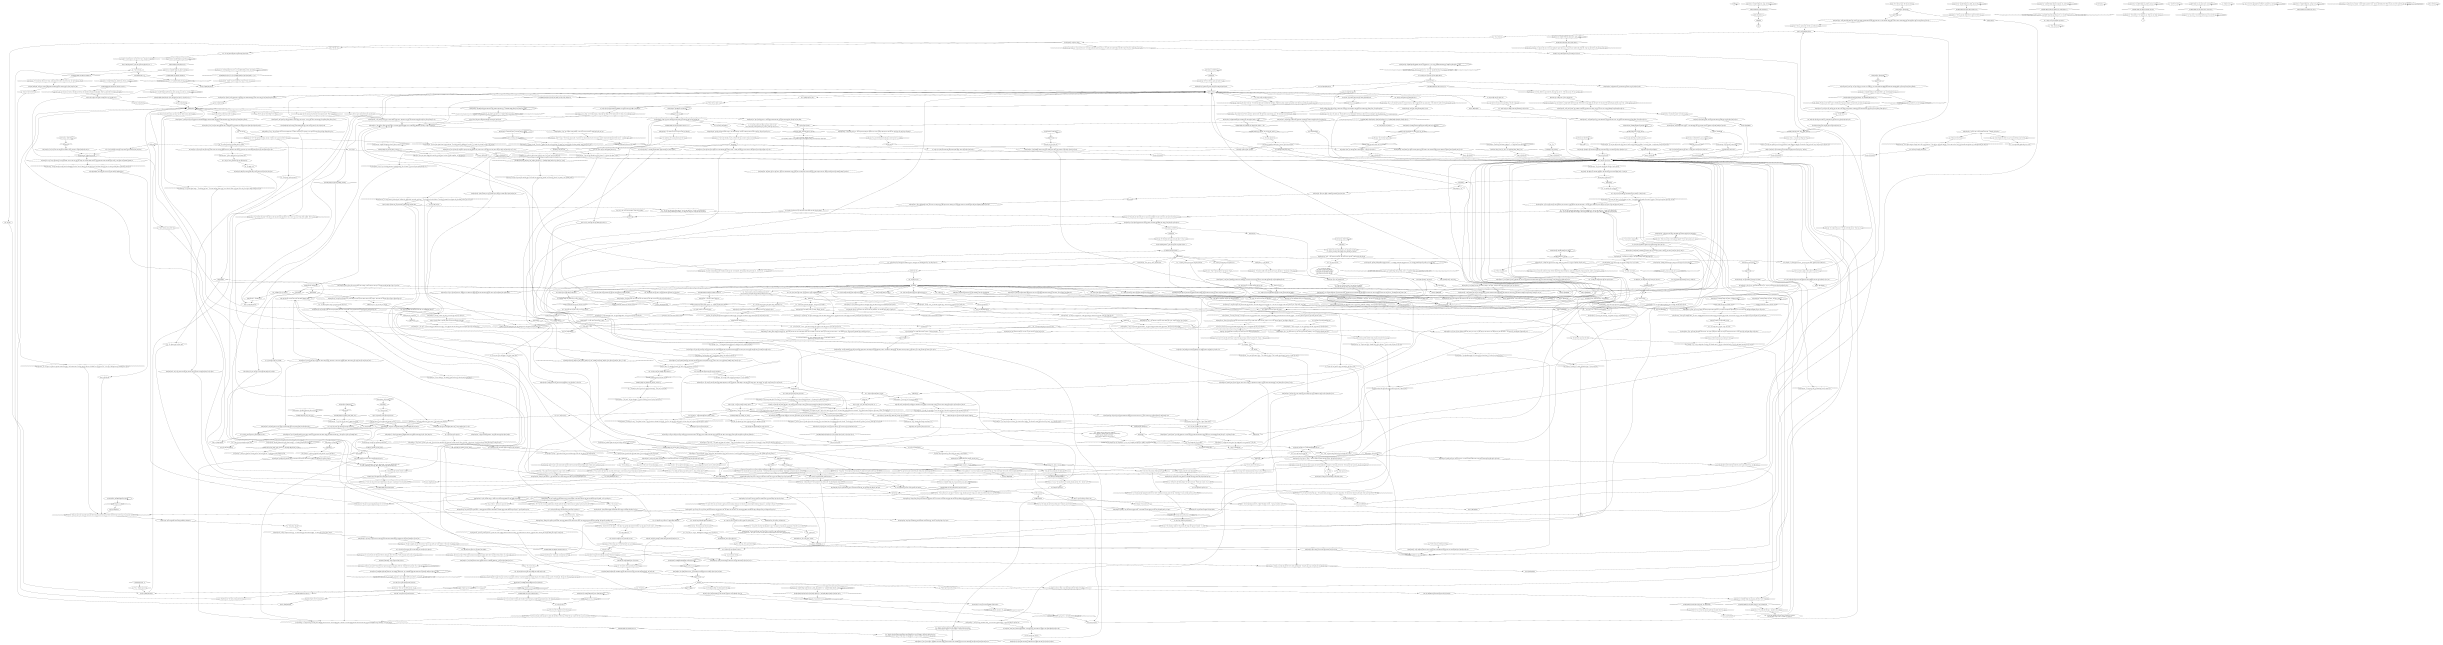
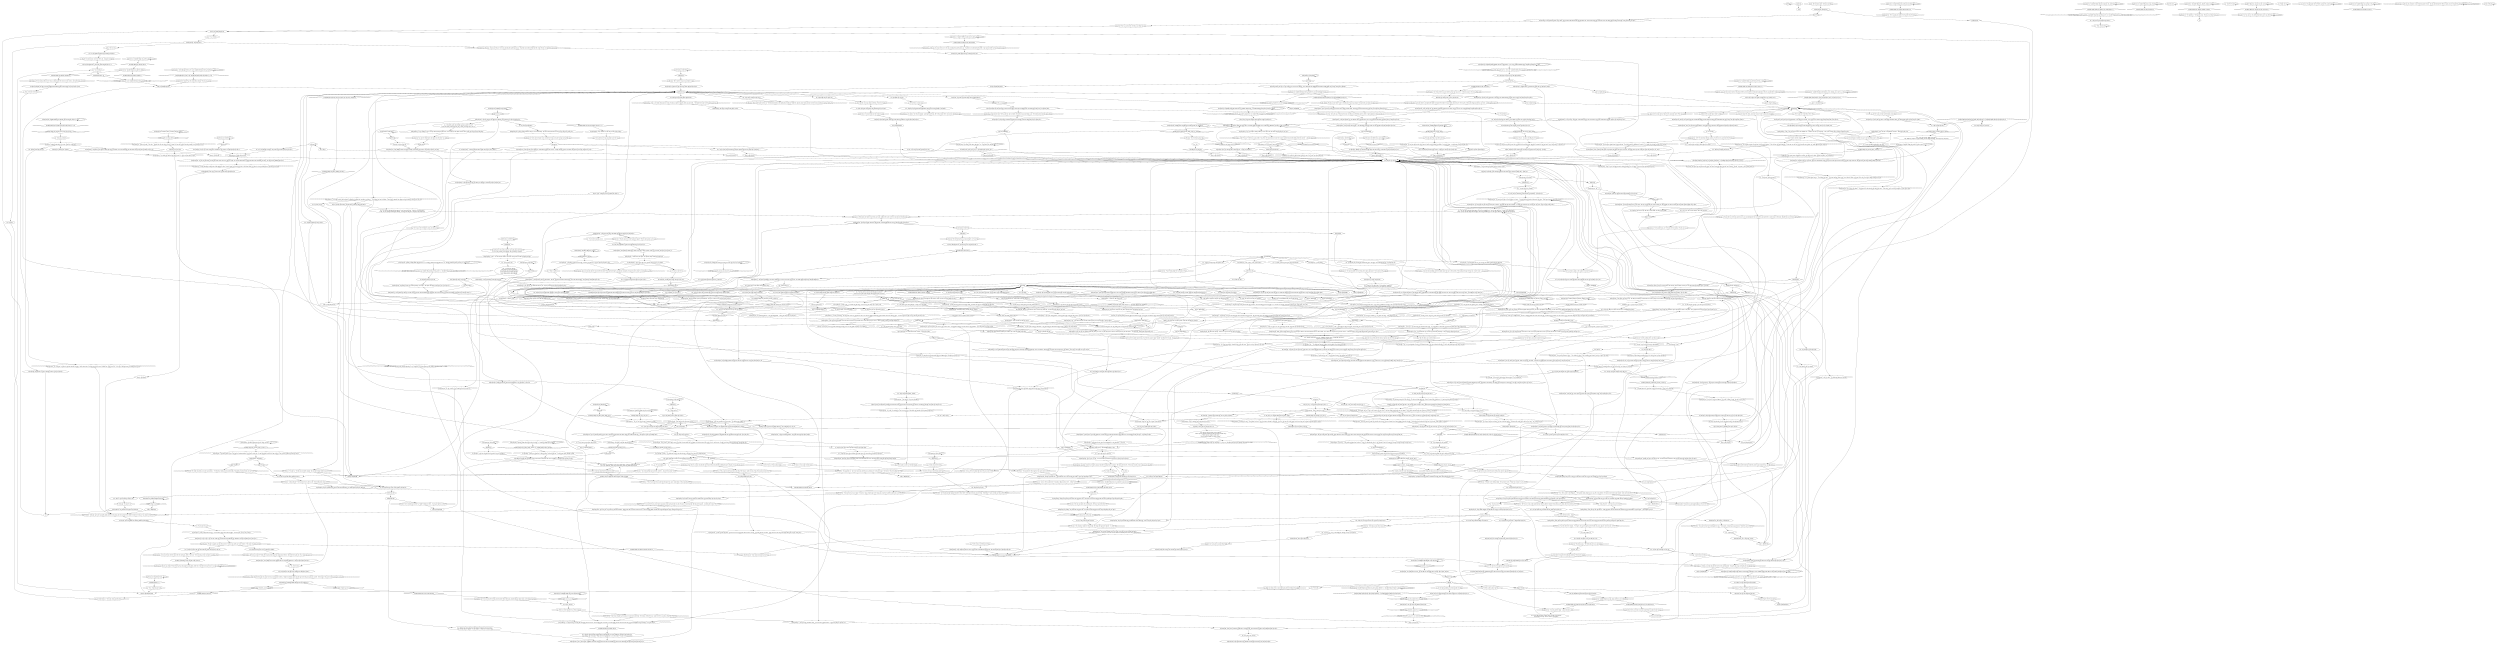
node "Volition: Absolutely not.": removed
node "Jump to: [Untitled hub (03)]": added
node "Washerwoman: IsHourBetween(21,  2)": added
